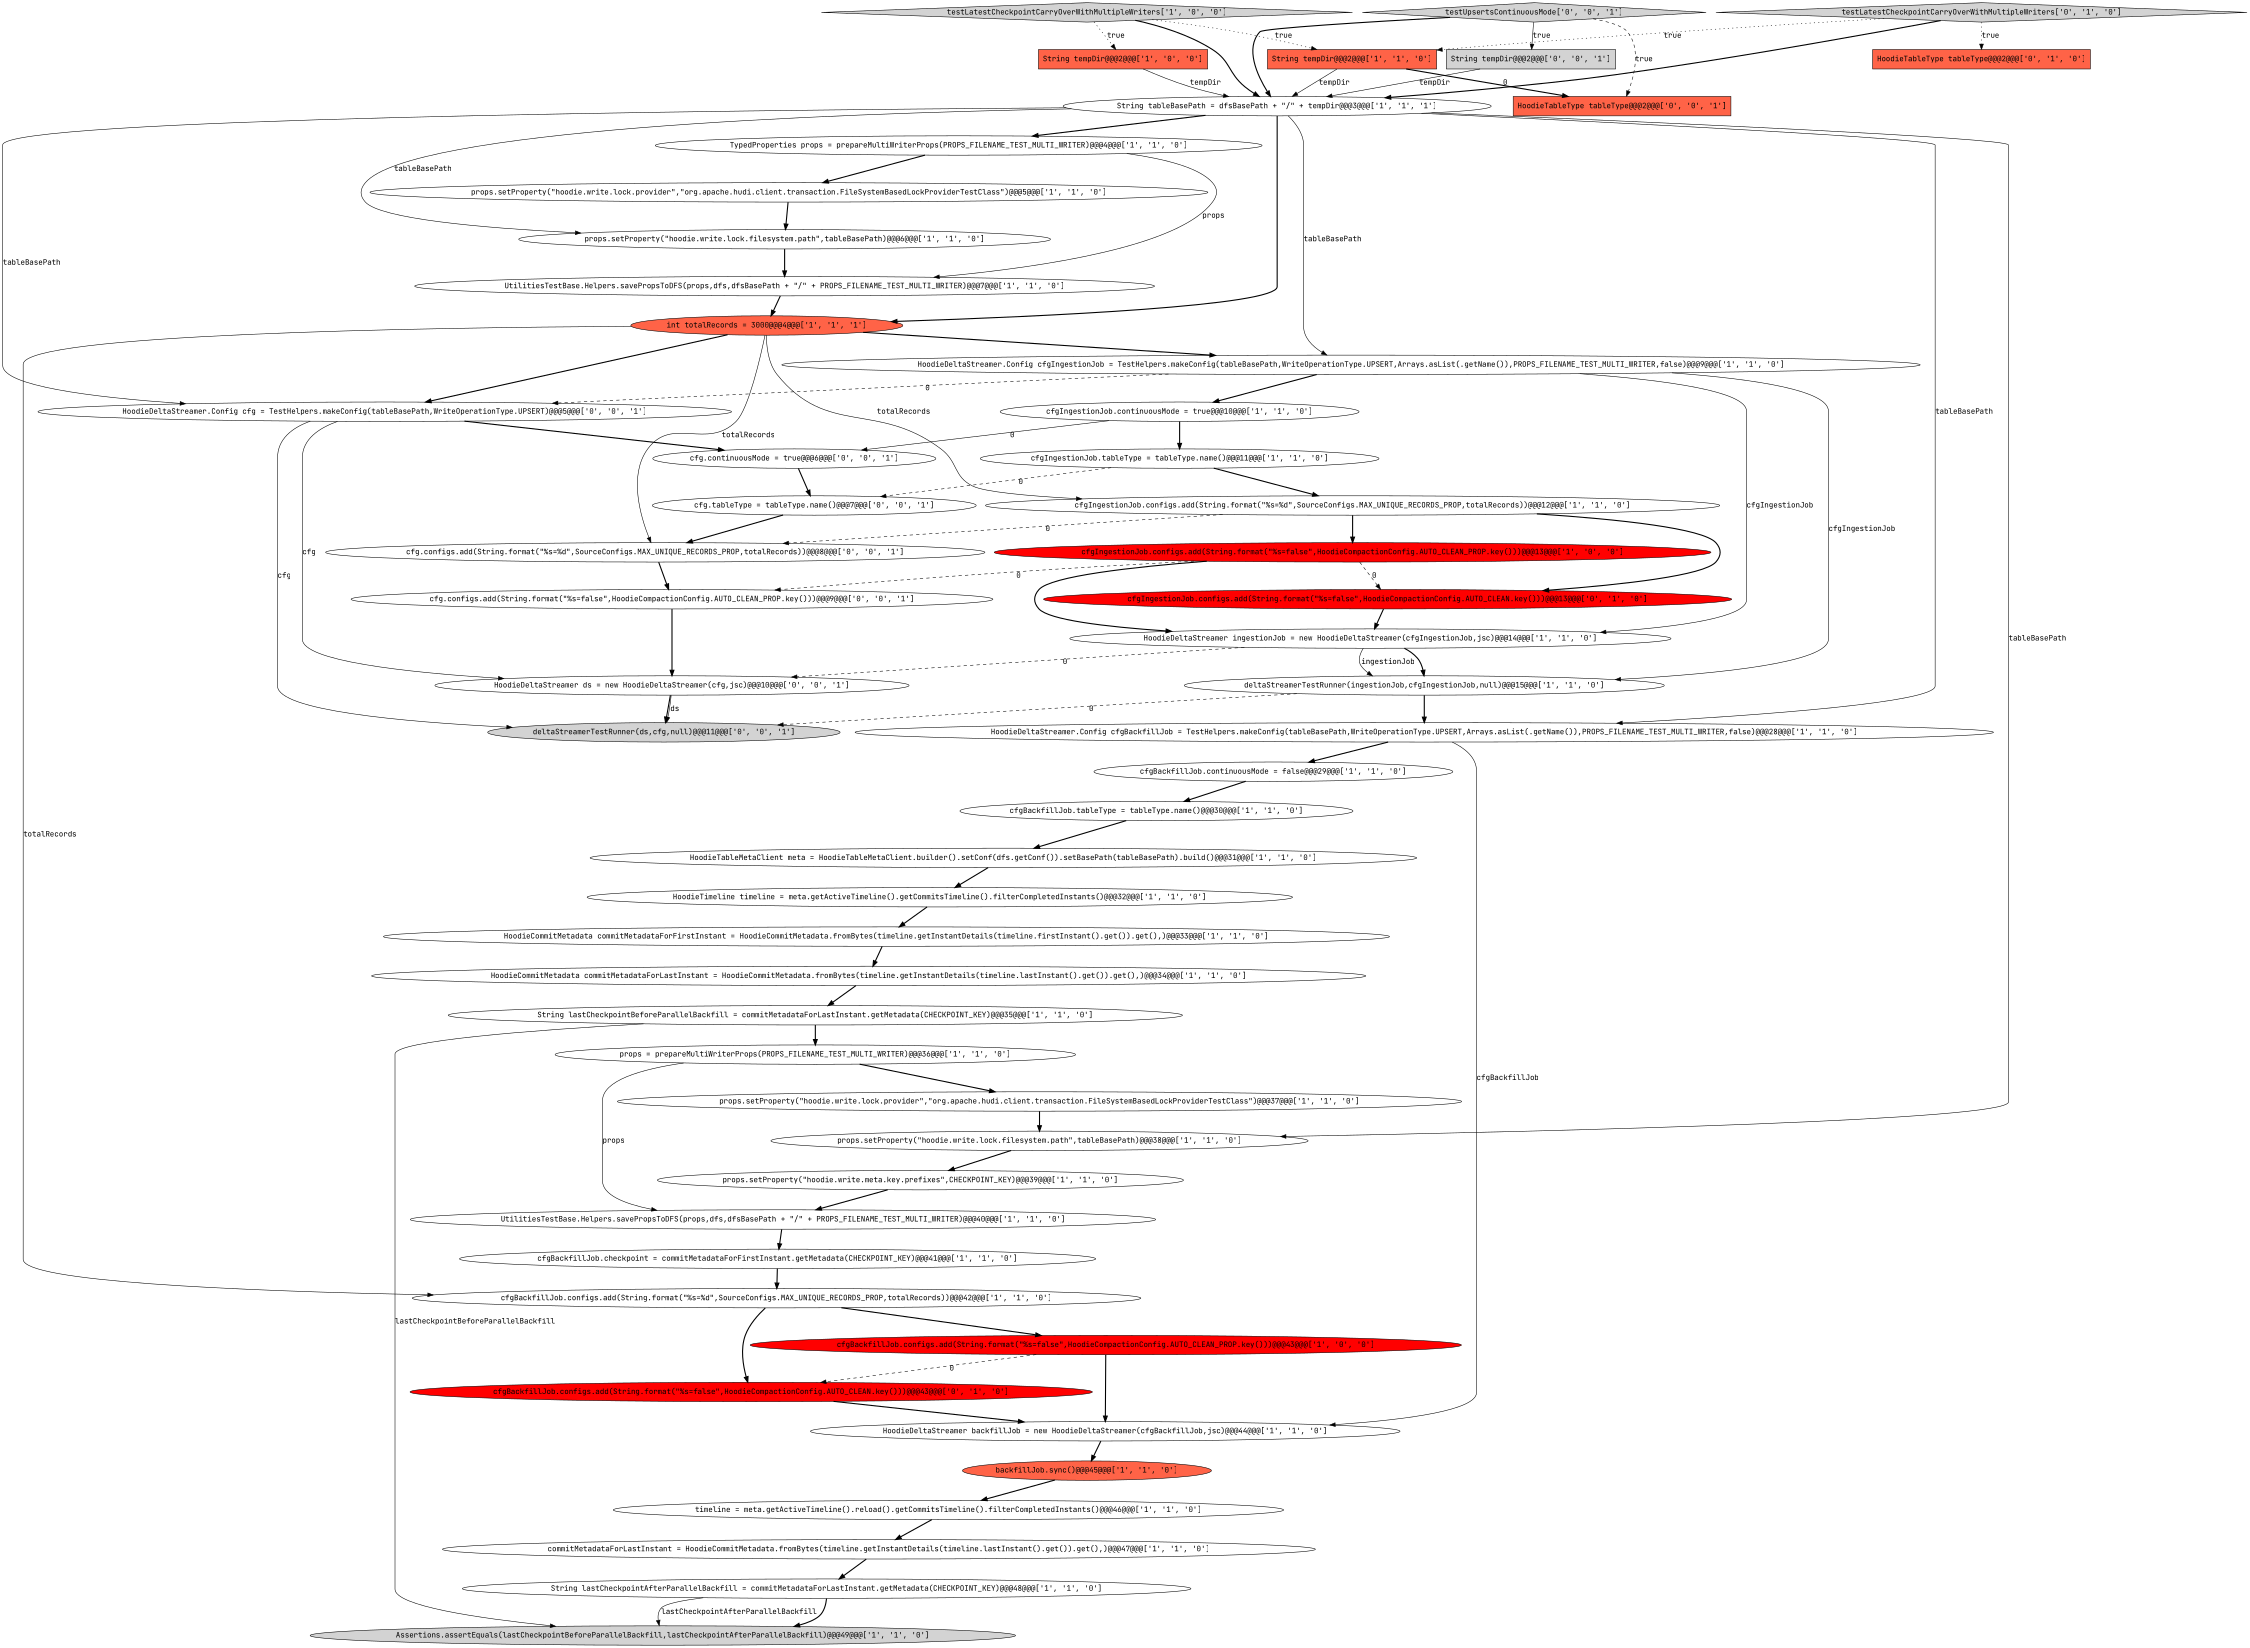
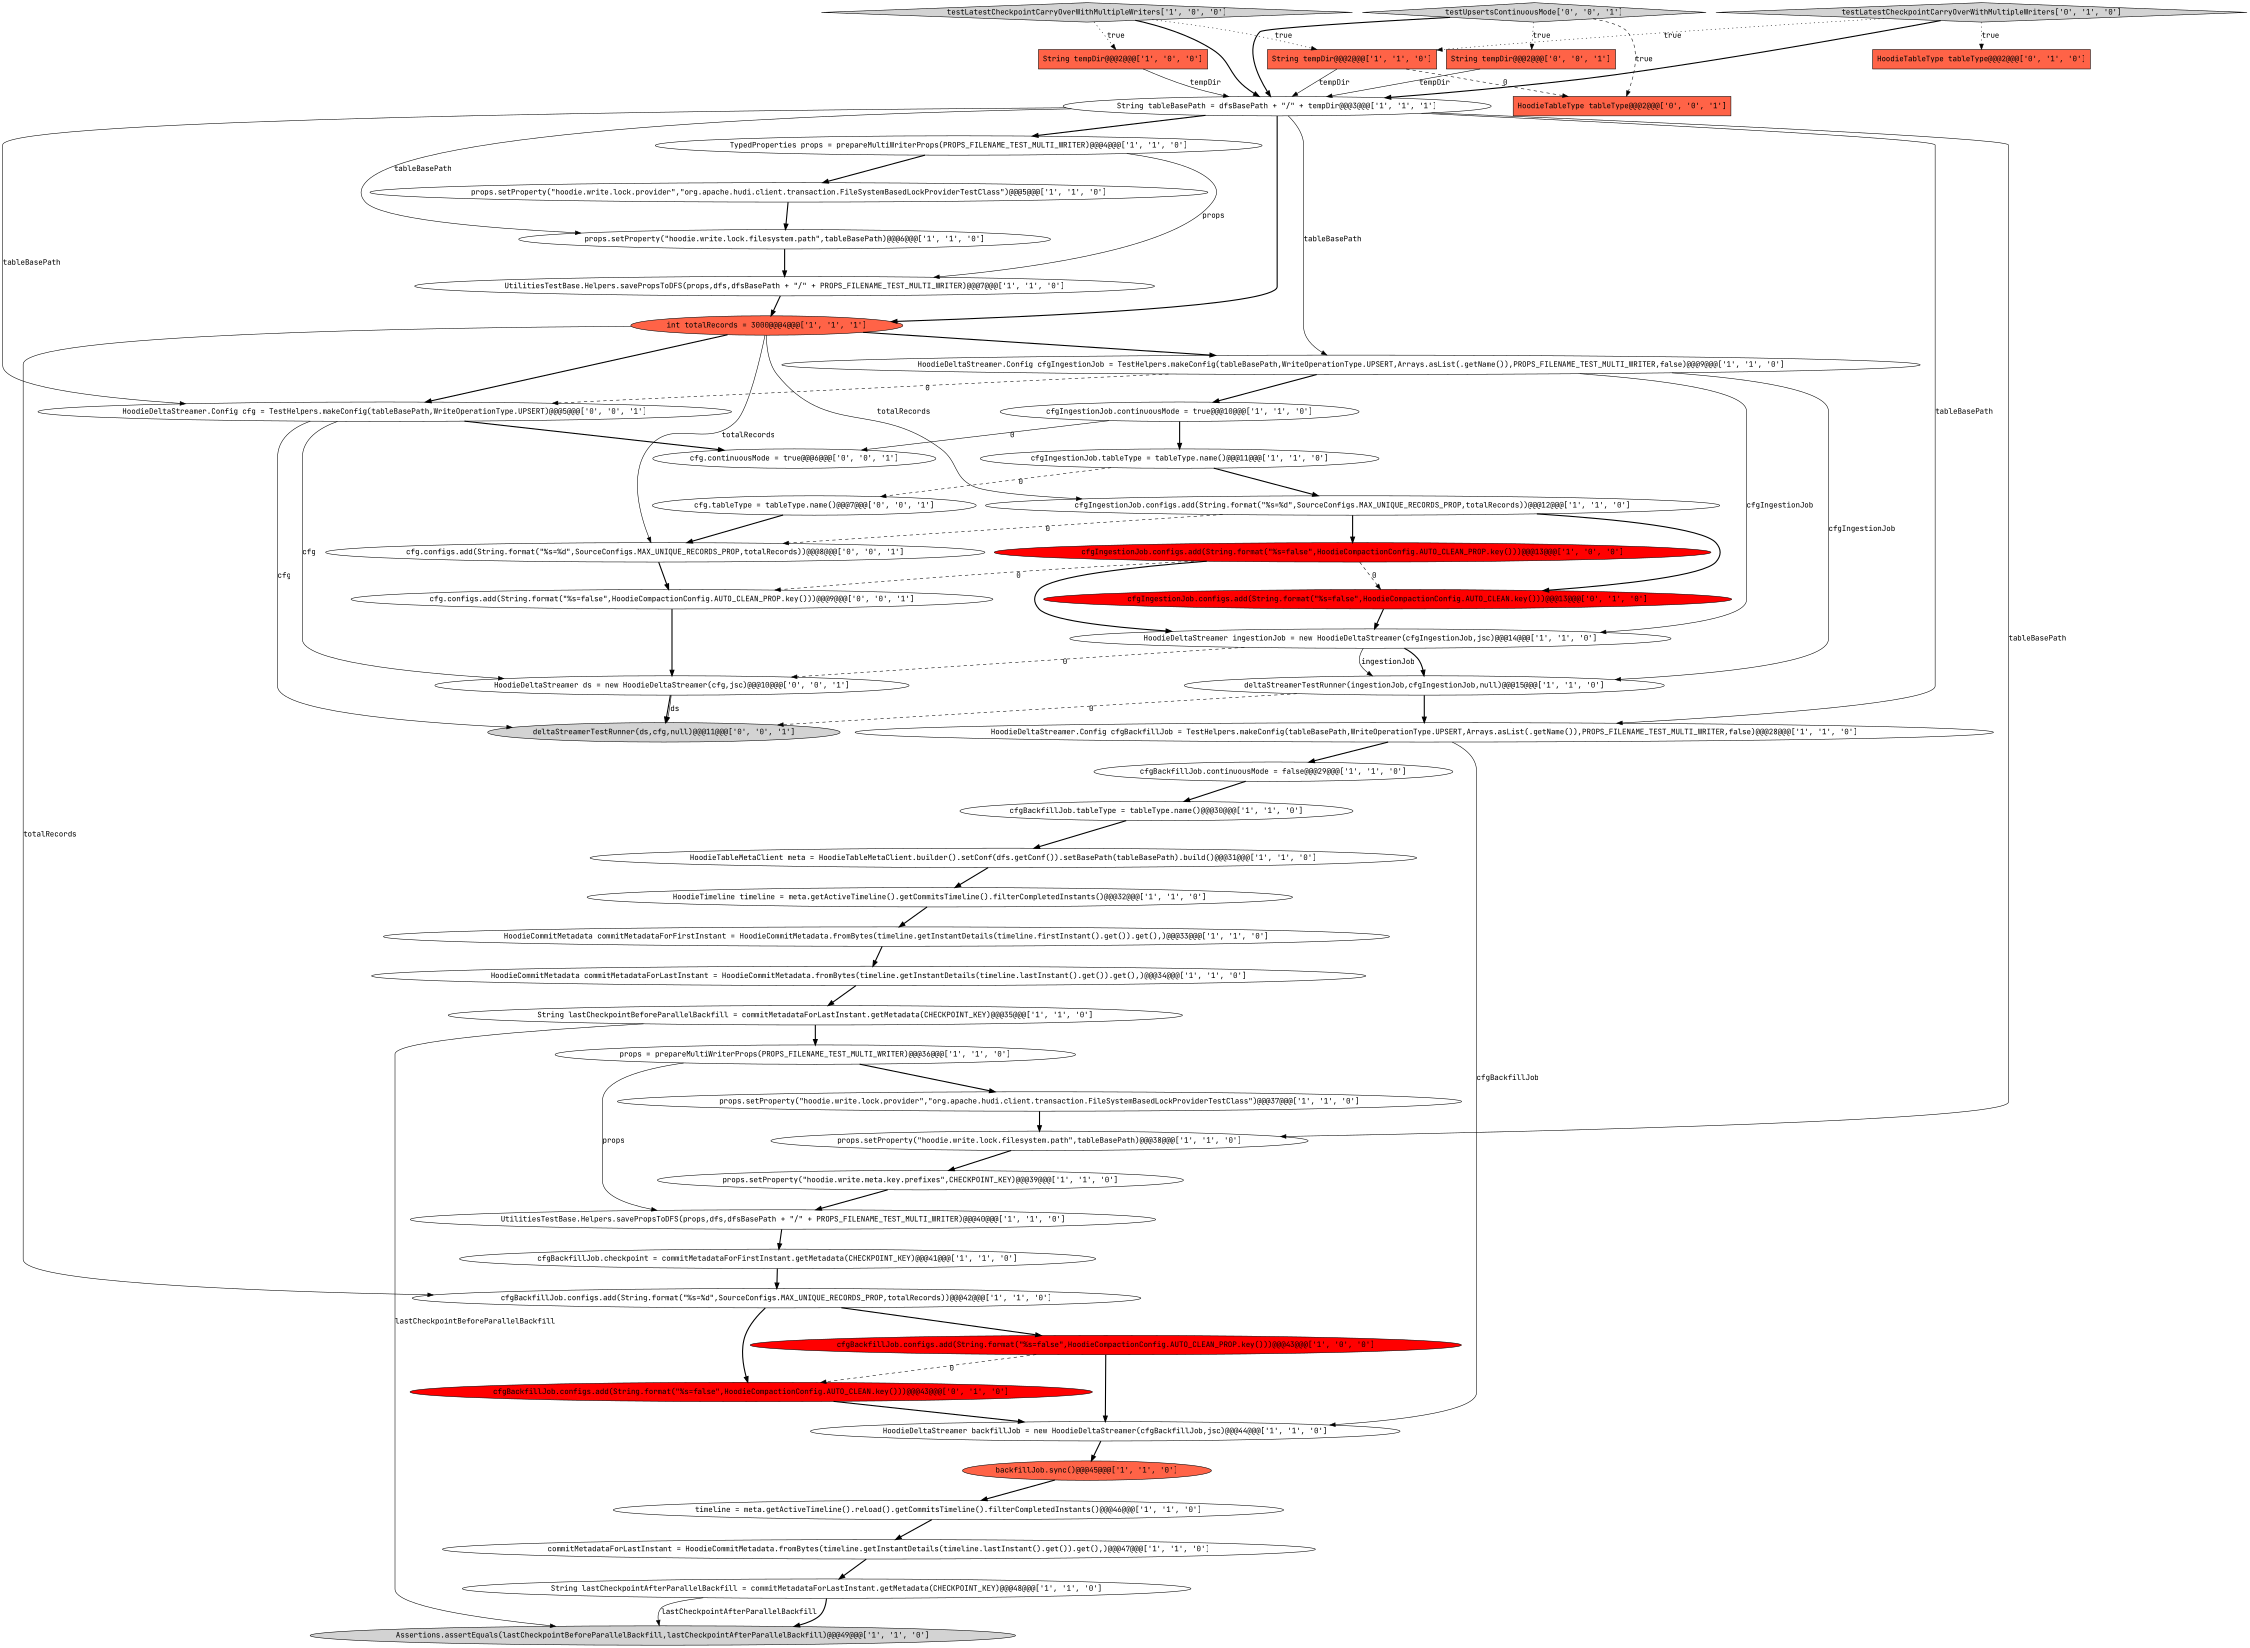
edge "testUpsertsContinuousMode['0', '0', '1']" -> "String tempDir@@@2@@@['0', '0', '1']": style solid -> dotted
node "String tempDir@@@2@@@['0', '0', '1']": fillcolor lightgray -> tomato
edge "String tempDir@@@2@@@['1', '1', '0']" -> "HoodieTableType tableType@@@2@@@['0', '0', '1']": style bold -> dashed
edge "cfg.continuousMode = true@@@6@@@['0', '0', '1']" -> "cfg.tableType = tableType.name()@@@7@@@['0', '0', '1']": removed
